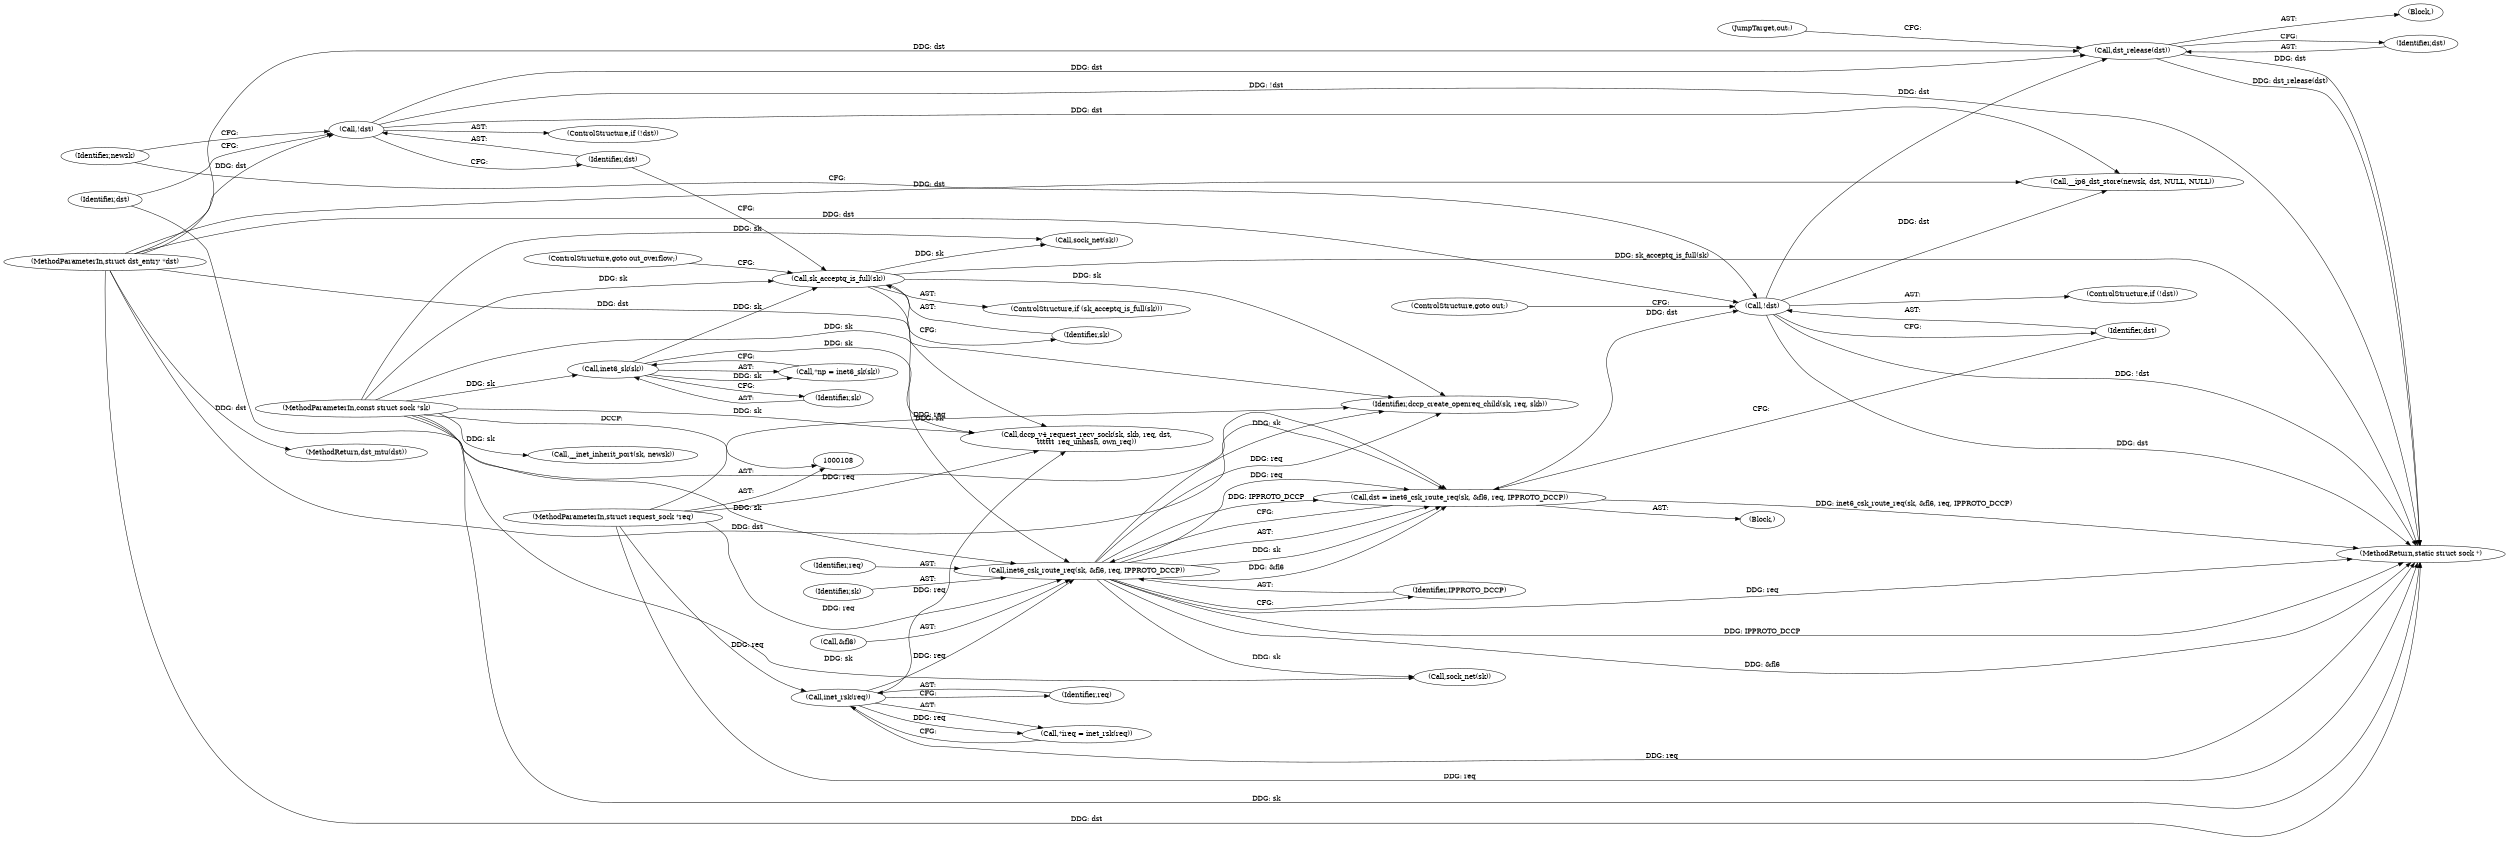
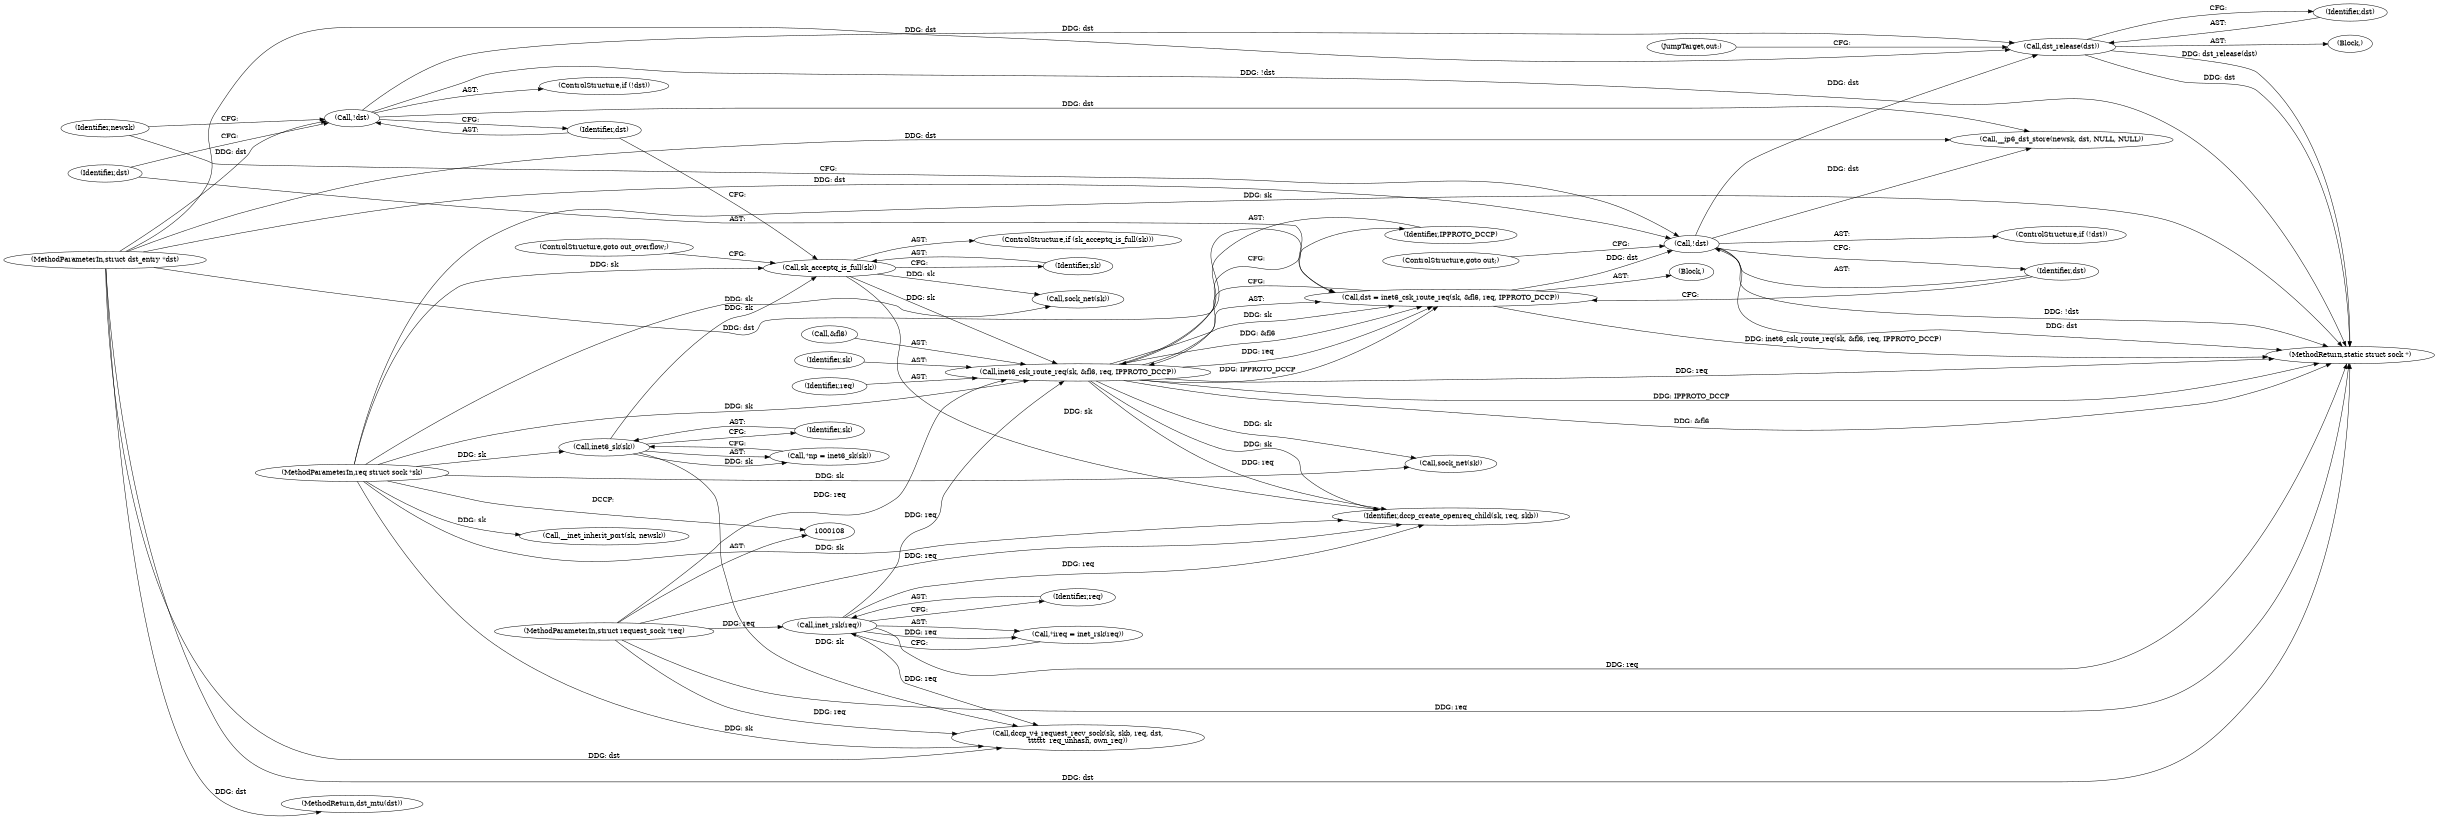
edge "(Call,sk_acceptq_is_full(sk))" -> "(MethodReturn,static struct sock *)": removed, label "DDG: sk_acceptq_is_full(sk)"
node "(MethodParameterIn,const struct sock *sk)": label "(MethodParameterIn,const struct sock *sk)" -> "(MethodParameterIn,req struct sock *sk)"
edge "(Call,inet_rsk(req))" -> "(Identifier,dccp_create_openreq_child(sk, req, skb))": added, label "DDG: req"
